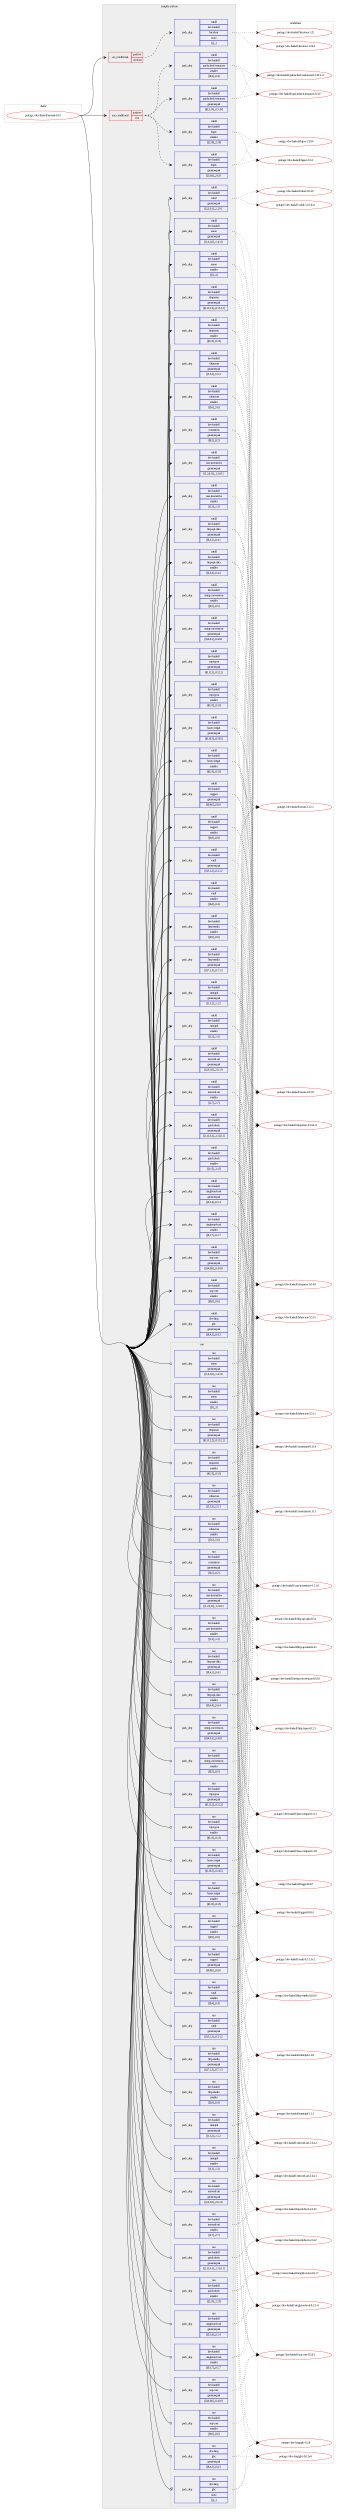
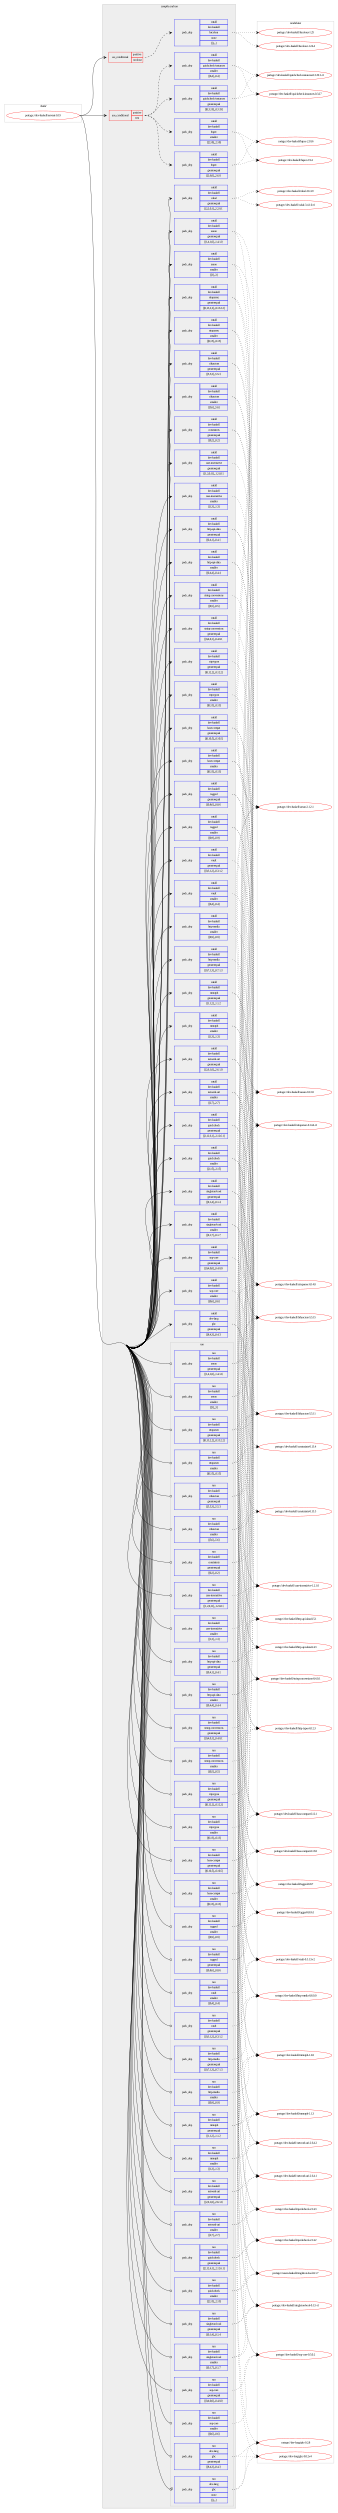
node "servant://dev-haskell/http-api-data-0.5.1": label "servant://dev-haskell/http-api-data-0.5.1" -> "portage://dev-haskell/http-api-data-0.5.1"
